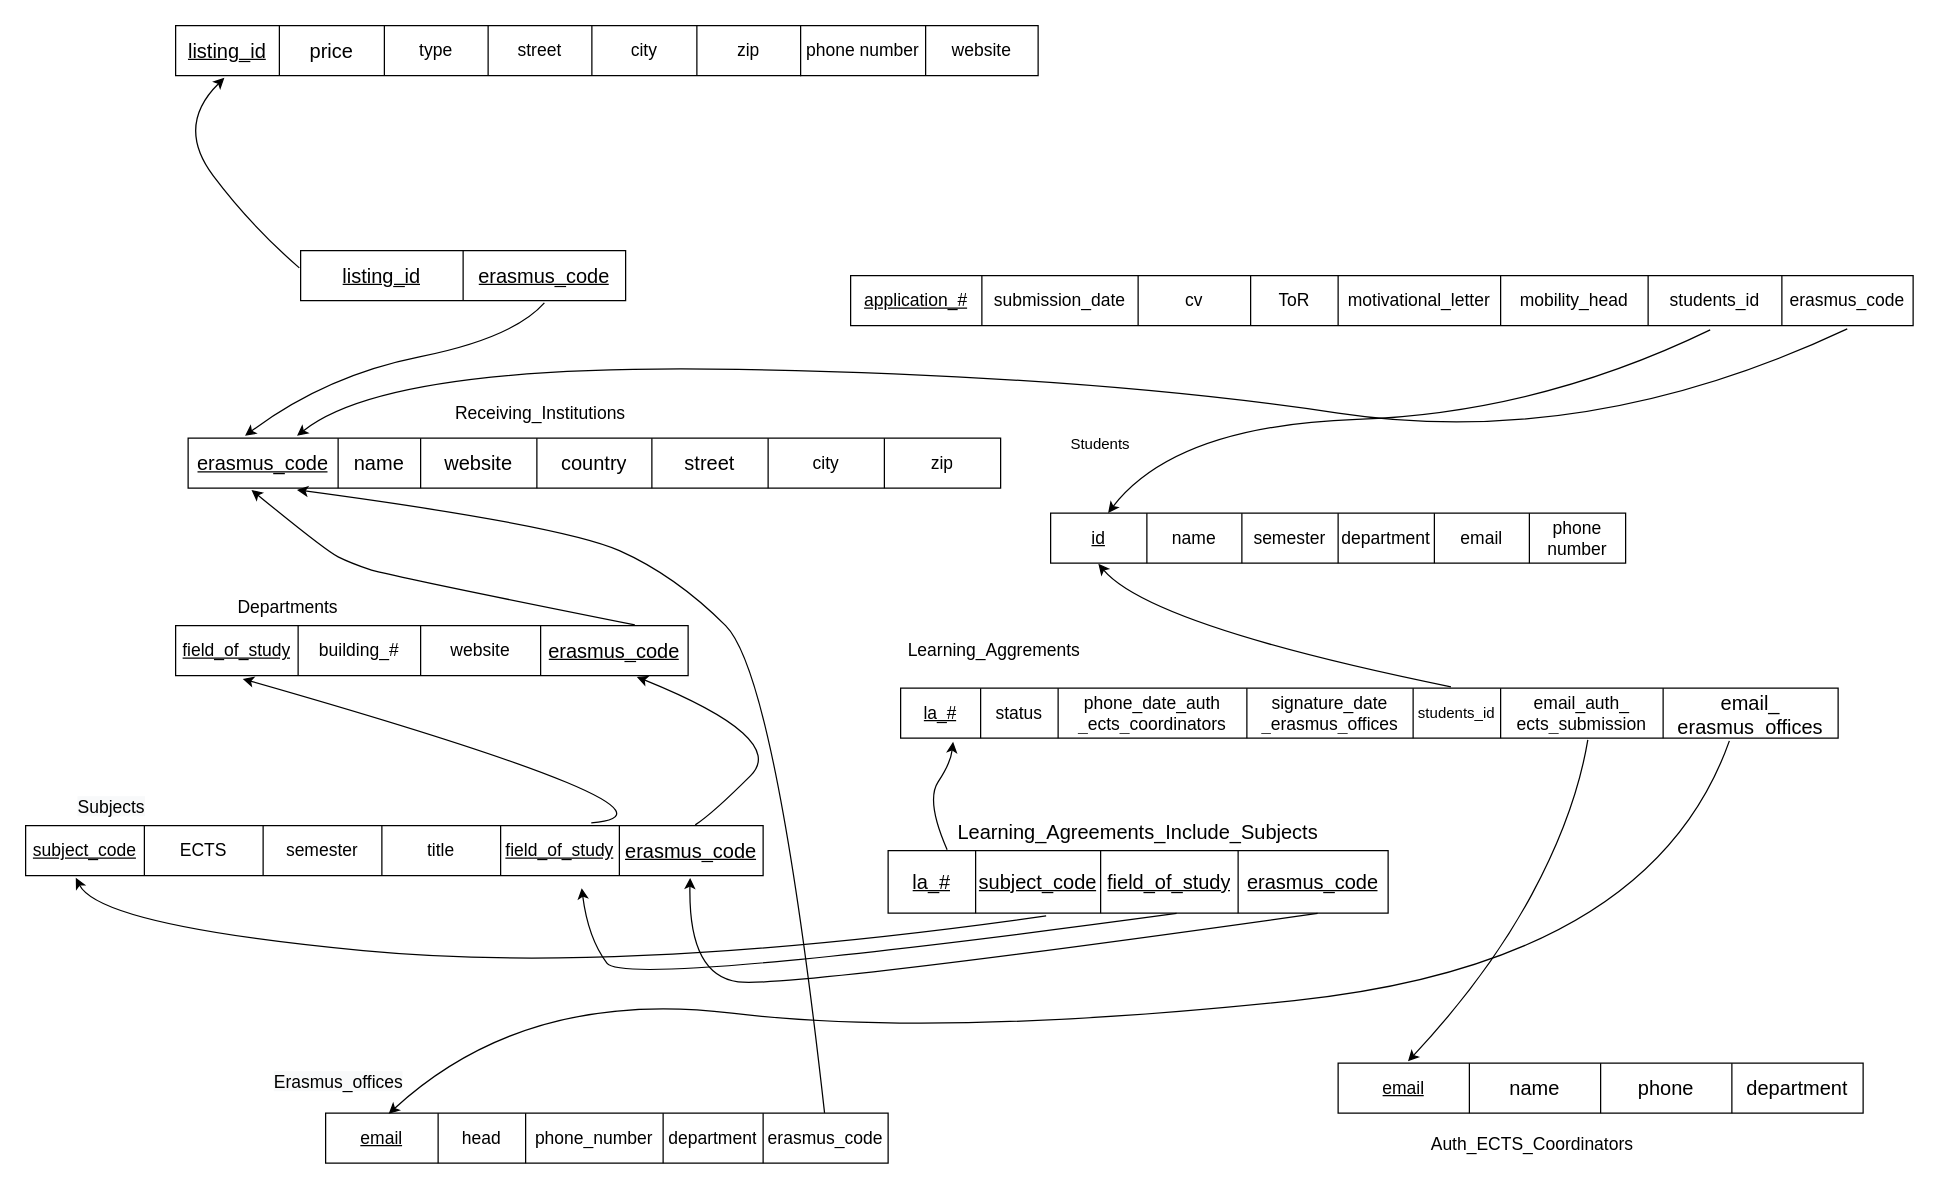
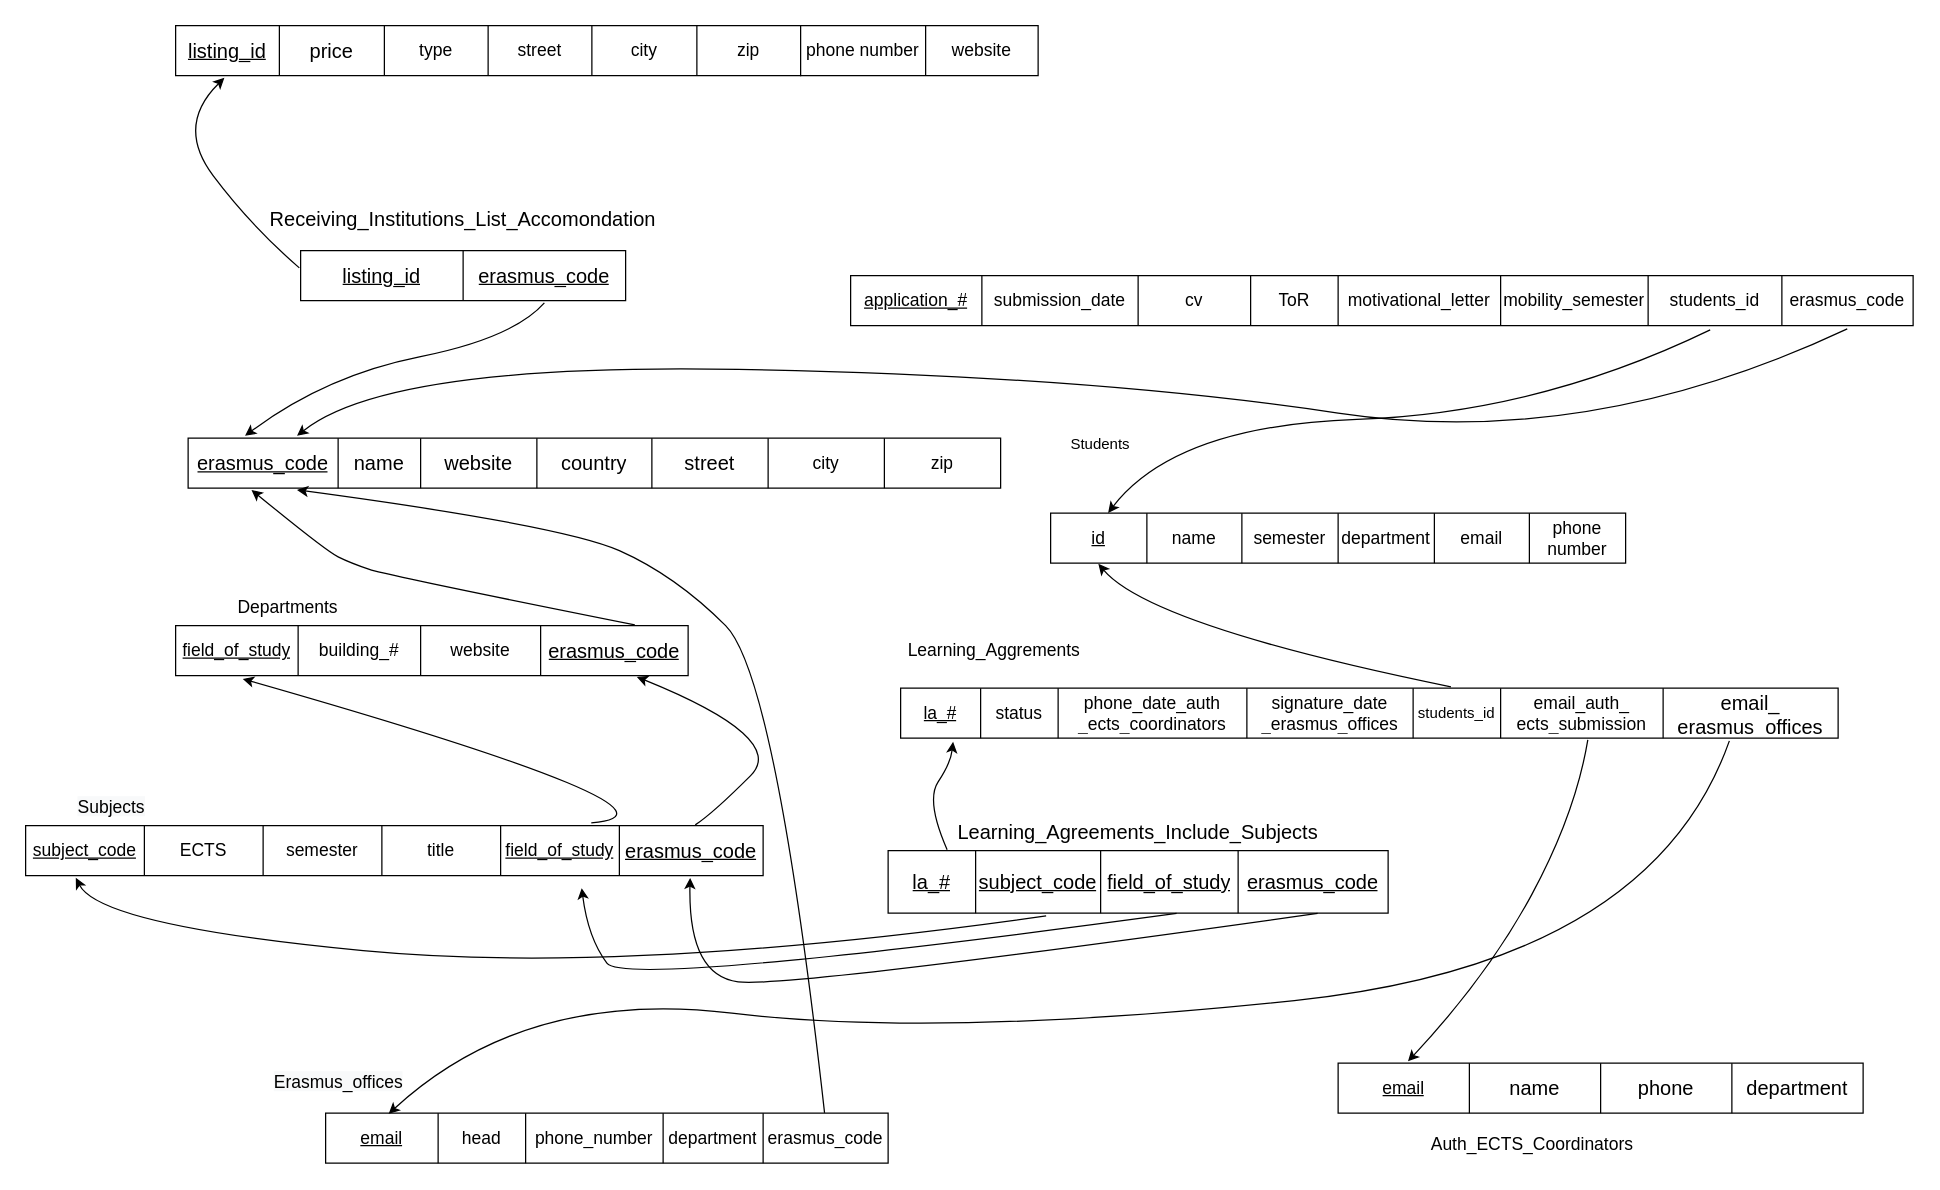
node "Receiving_Institutions_List_Accomondation": added
node "mobility_head": label "mobility_head" -> "mobility_semester"
node "Receiving_Institutions": removed
